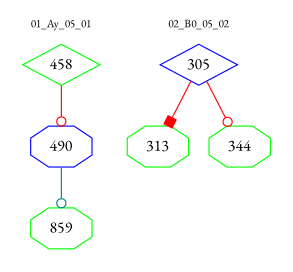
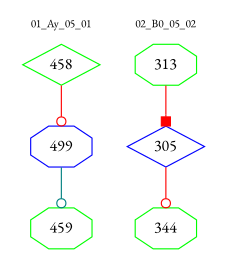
edge "305" -> "313": reversed
node "490": label "490" -> "499"
node "859": label "859" -> "459"
